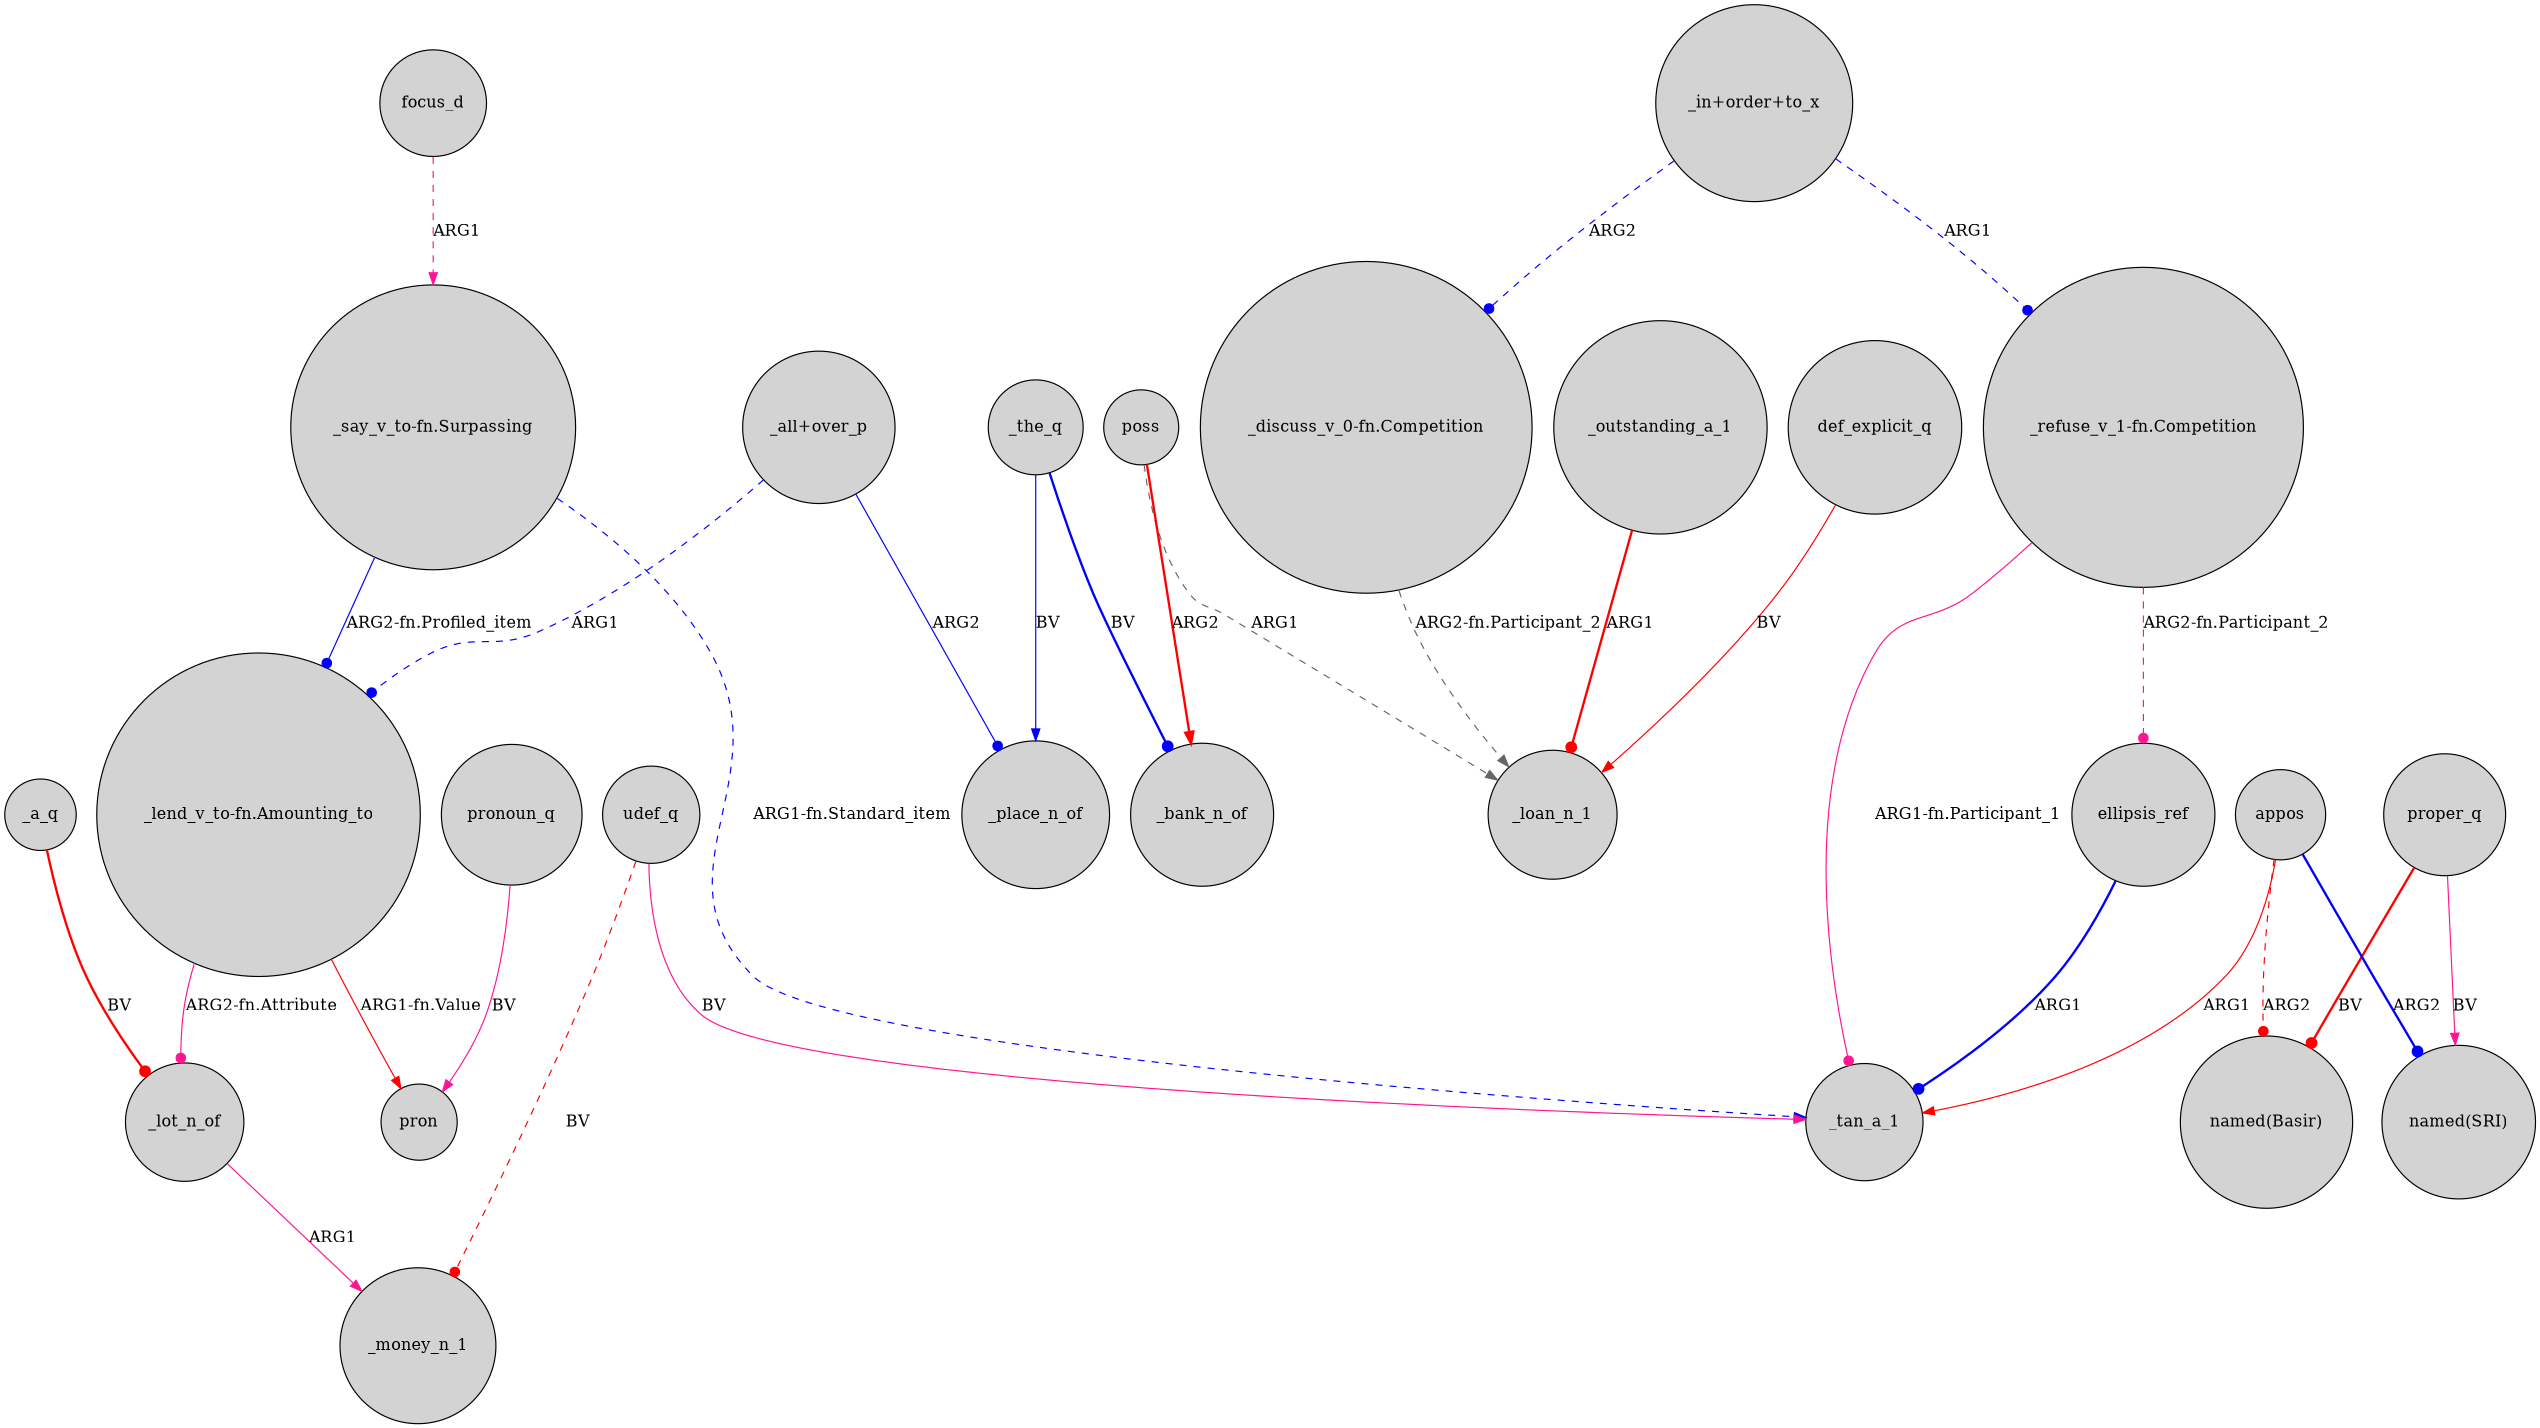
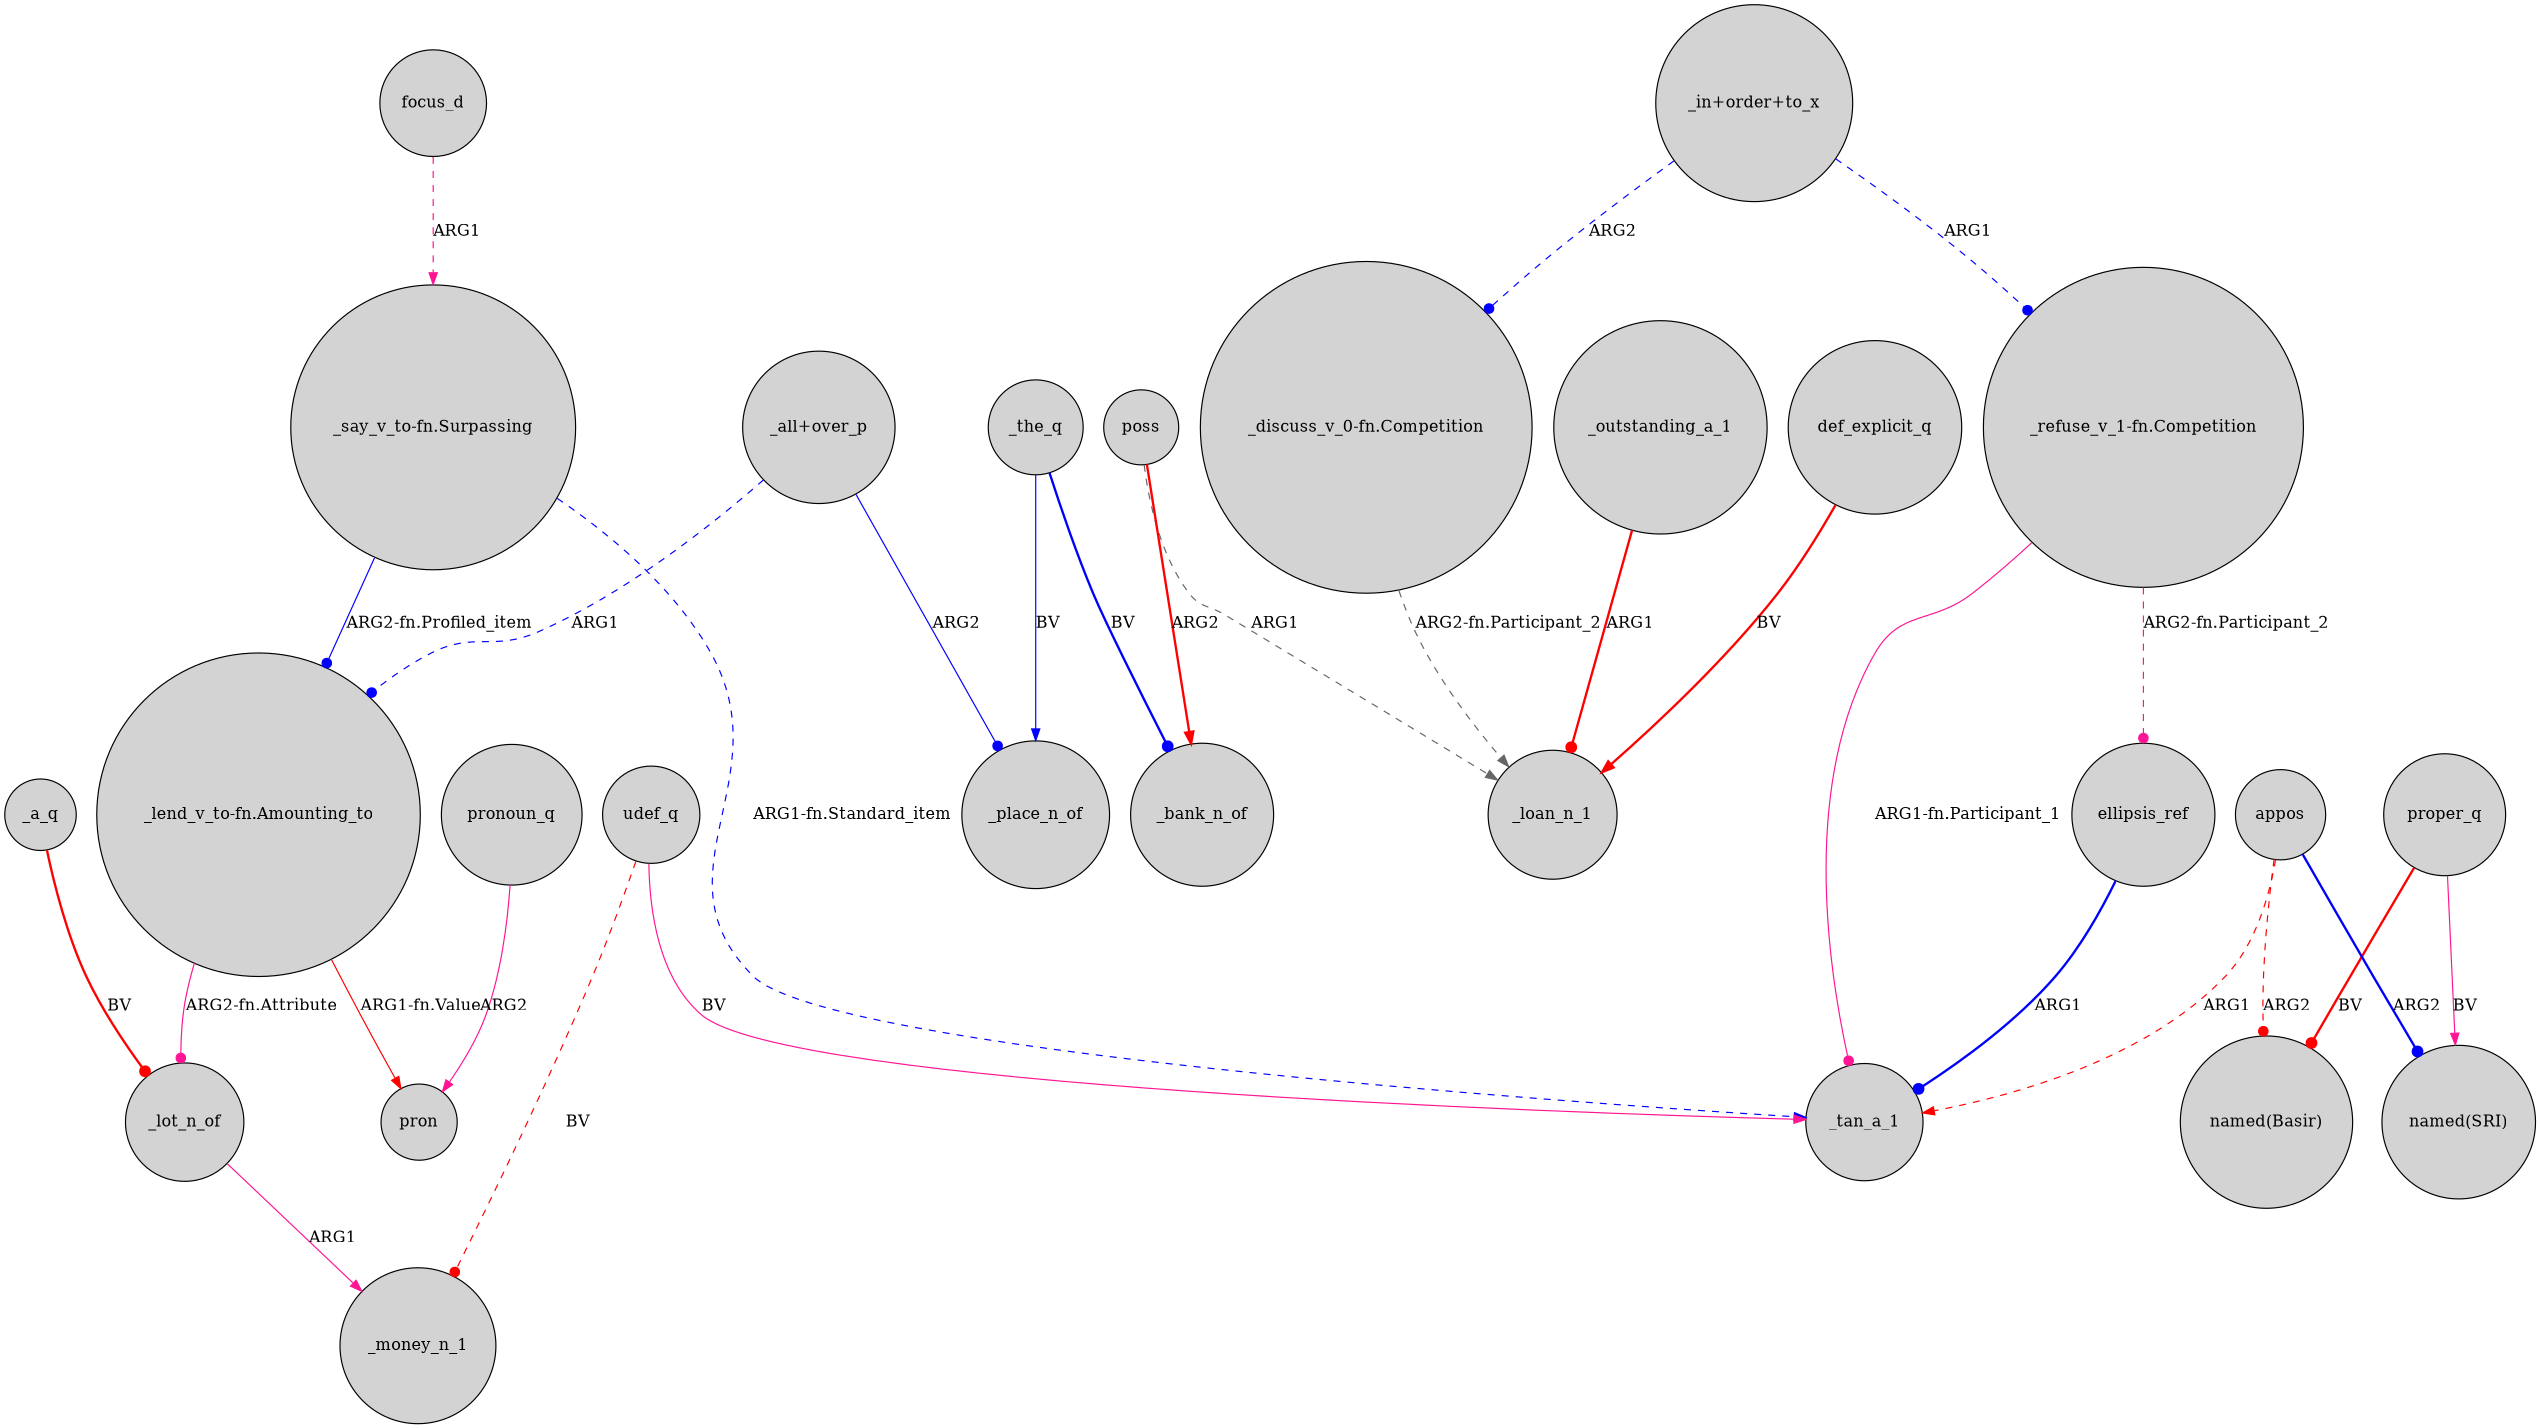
edge "def_explicit_q" -> "_loan_n_1": style solid -> bold
edge "pronoun_q" -> "pron": label "BV" -> "ARG2"
edge "appos" -> "_tan_a_1": style solid -> dashed
